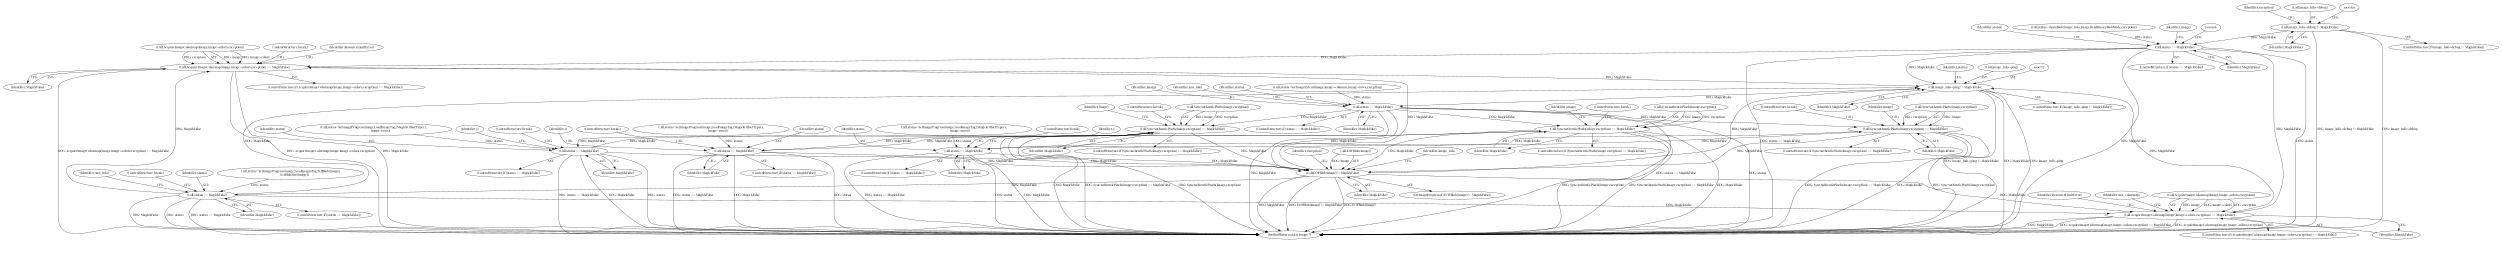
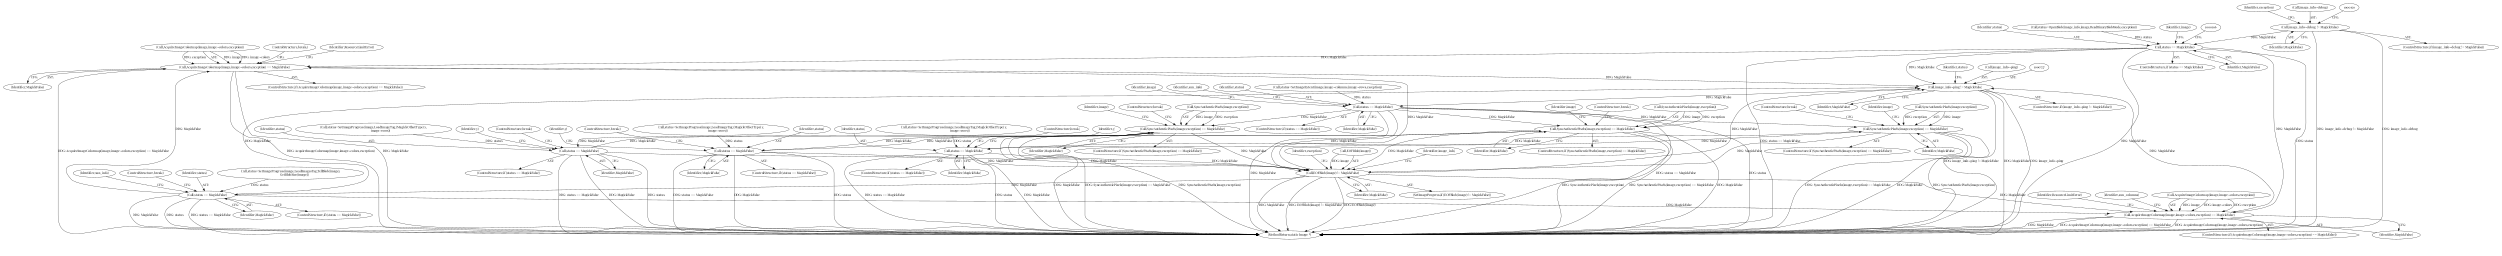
node "(Identifier,sun_colormap)": label "(Identifier,sun_colormap)" -> "(Identifier,sun_columns)"
